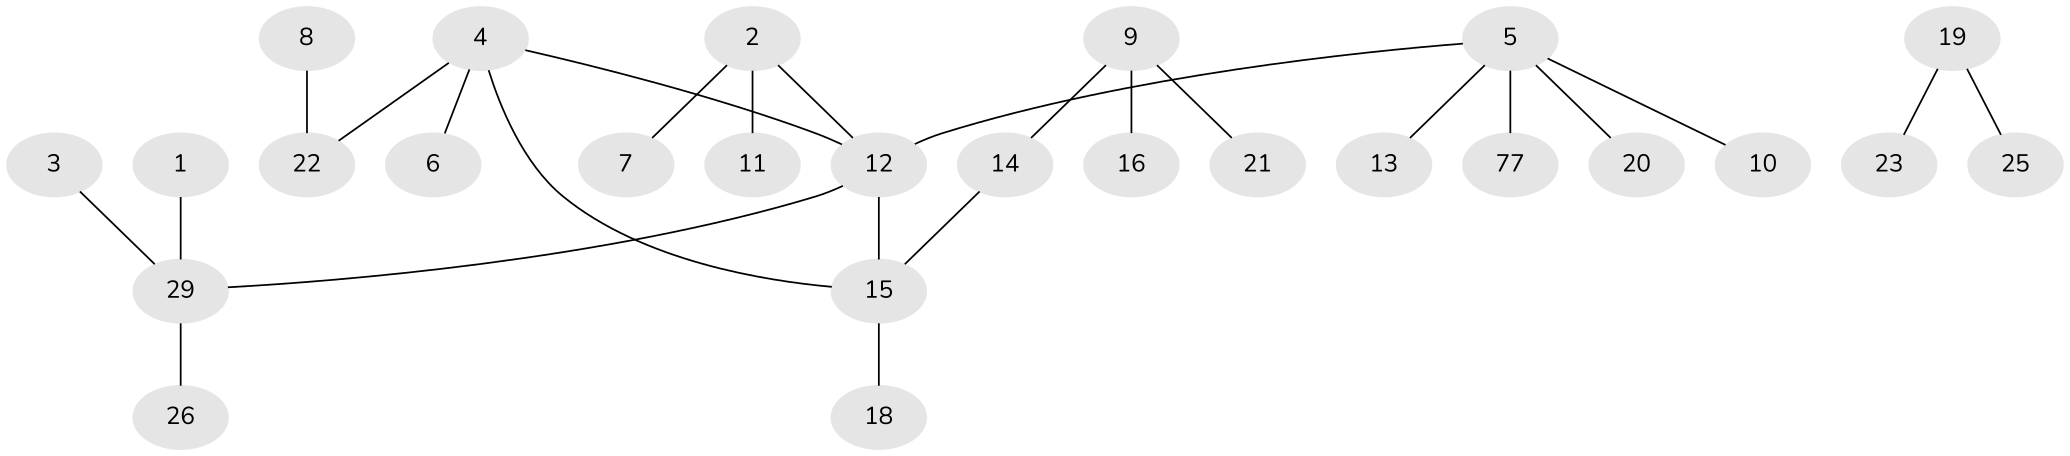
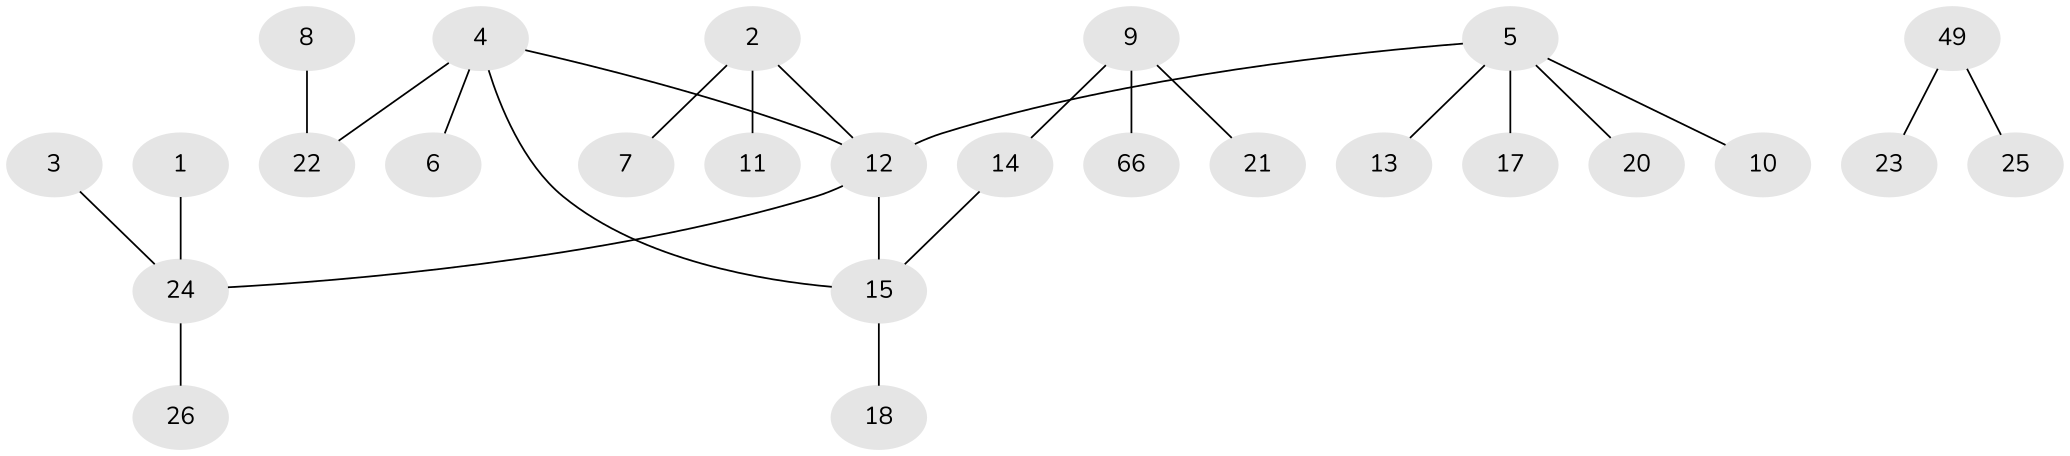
node "19": label "19" -> "49"
node "16": label "16" -> "66"
node "77": label "77" -> "17"
node "29": label "29" -> "24"
